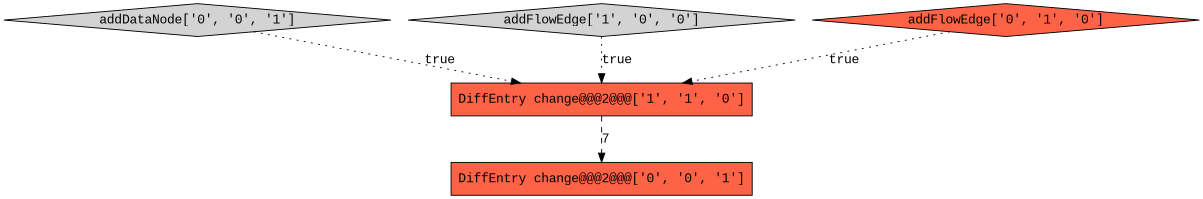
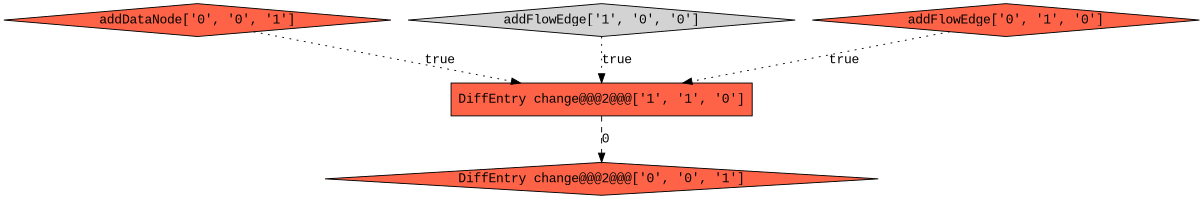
node "addDataNode['0', '0', '1']": fillcolor lightgray -> tomato
edge "DiffEntry change@@@2@@@['1', '1', '0']" -> "DiffEntry change@@@2@@@['0', '0', '1']": label "7" -> "0"
node "DiffEntry change@@@2@@@['0', '0', '1']": shape box -> diamond
